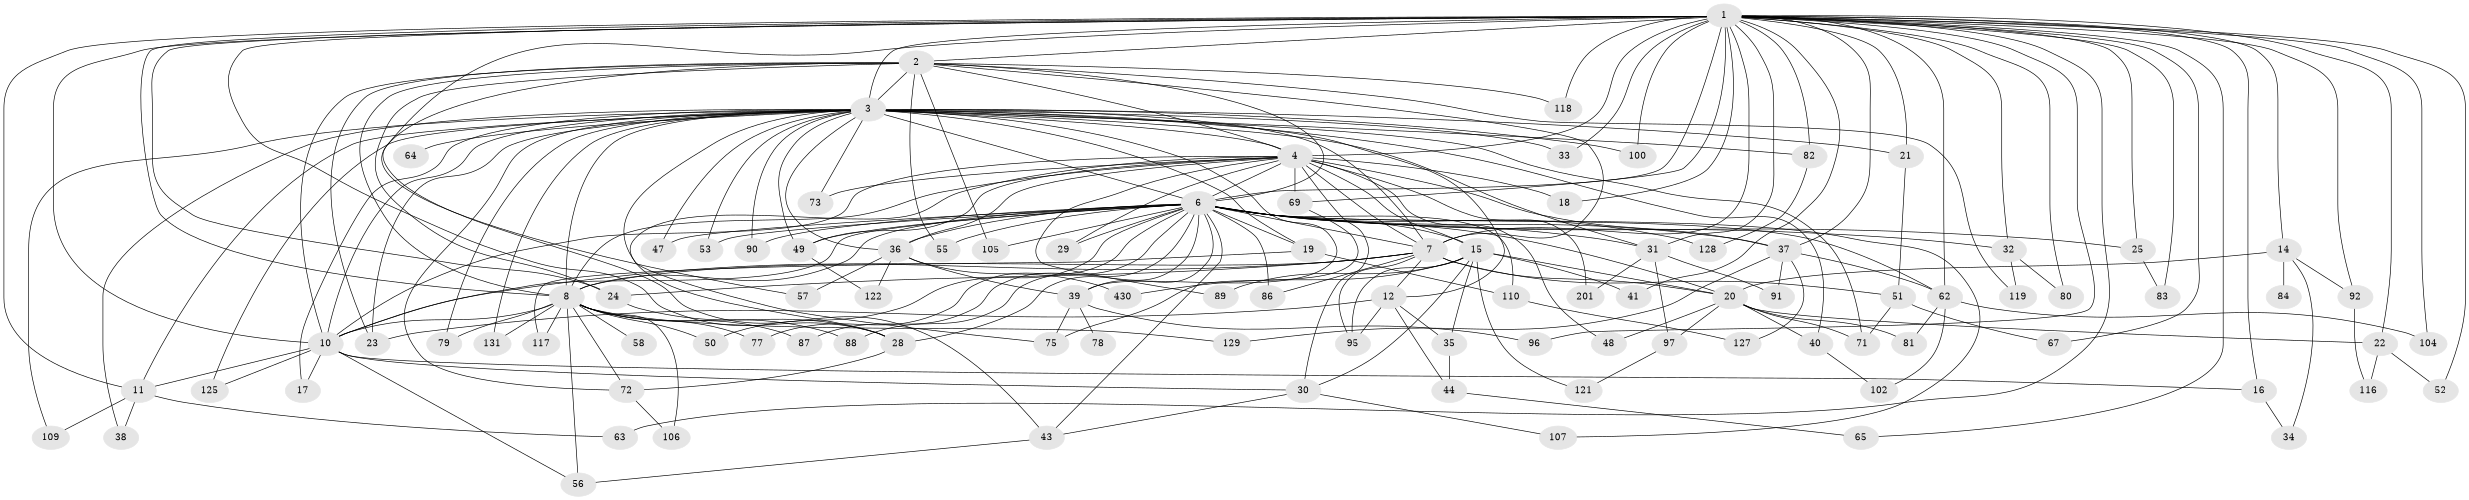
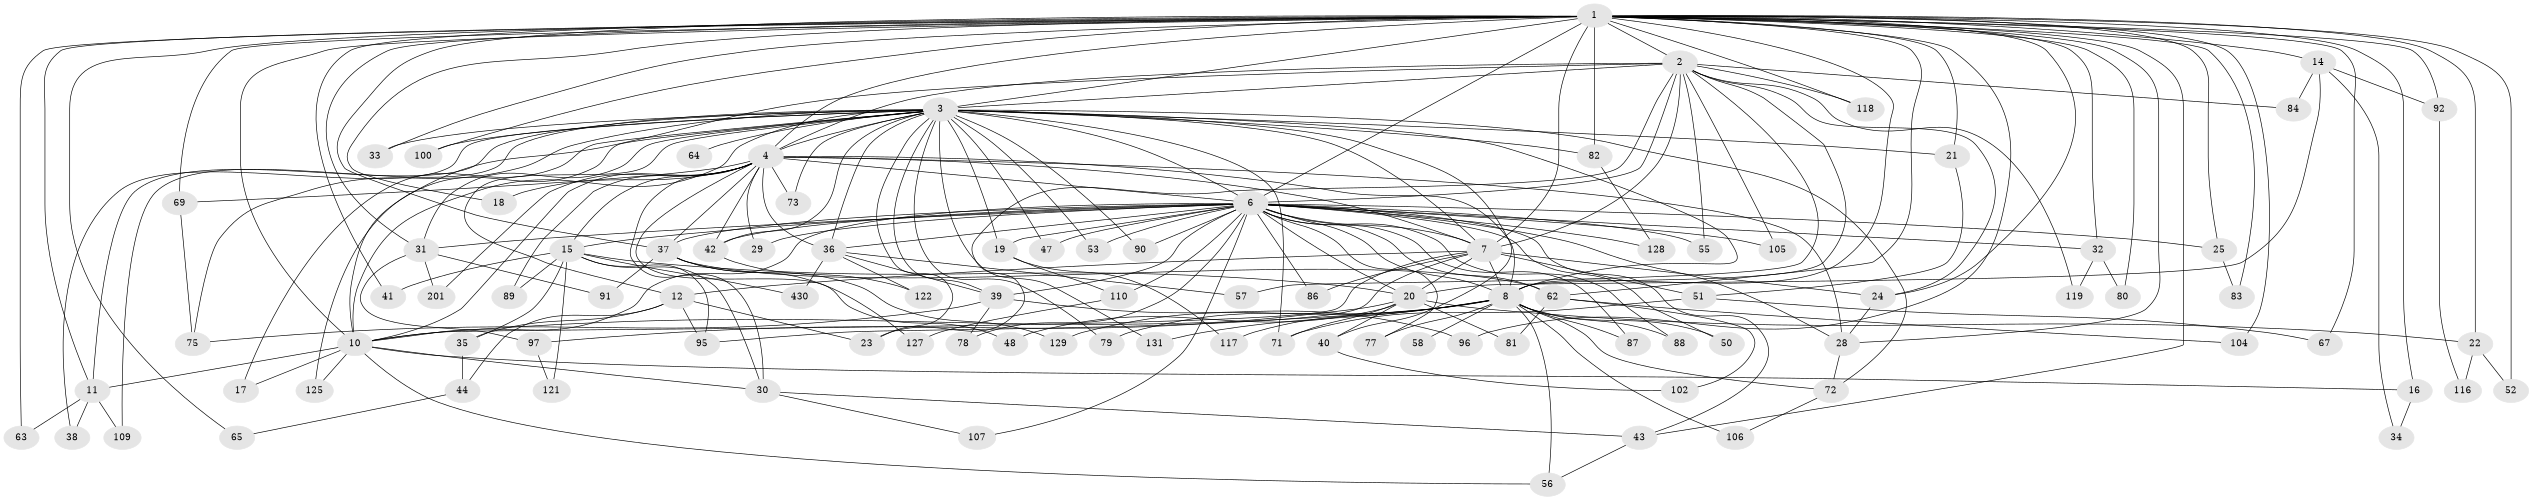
edge "2" -- "84": added
node "49": label "49" -> "42"
edge "6" -- "78": added
